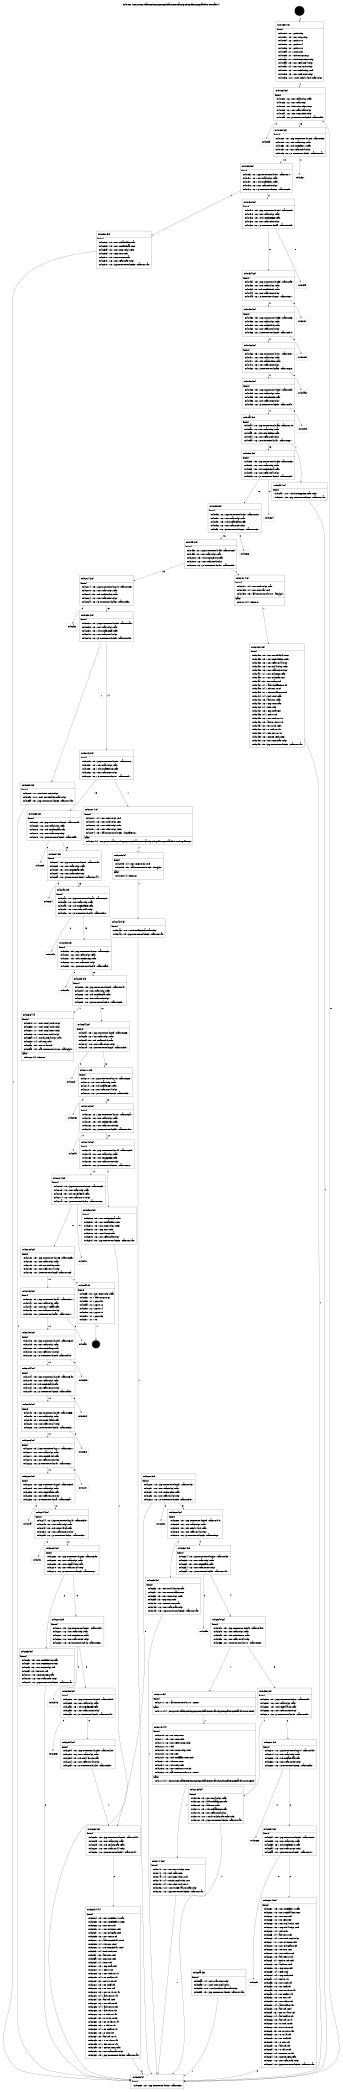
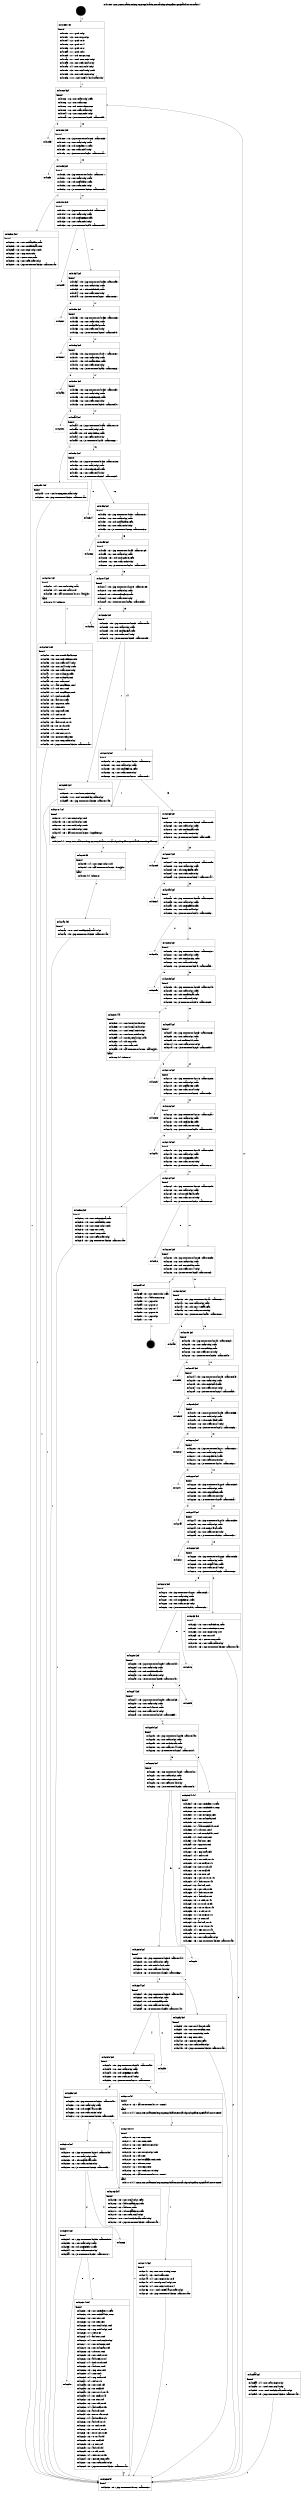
edge "0x4022ec [28]" -> "0x4022d0 [28]": reversed
